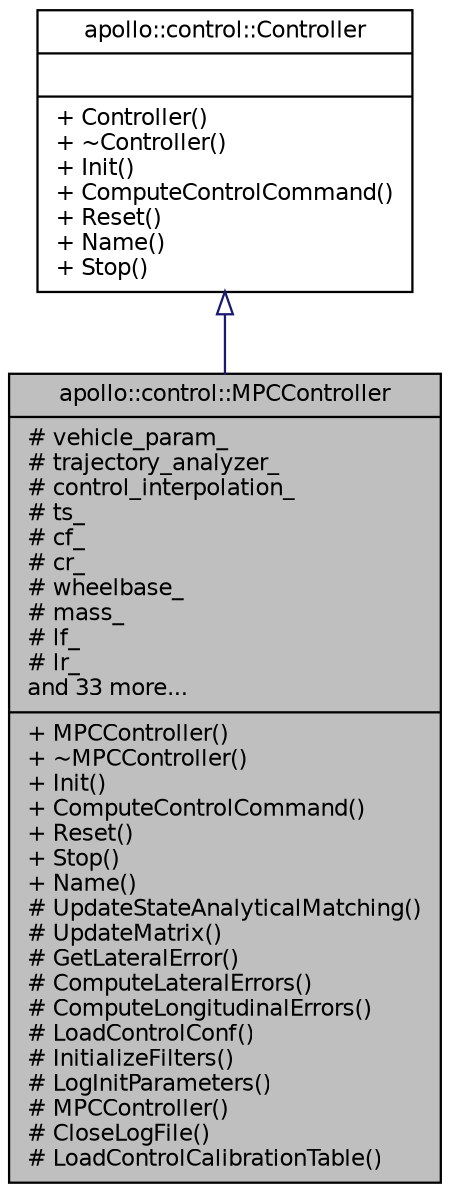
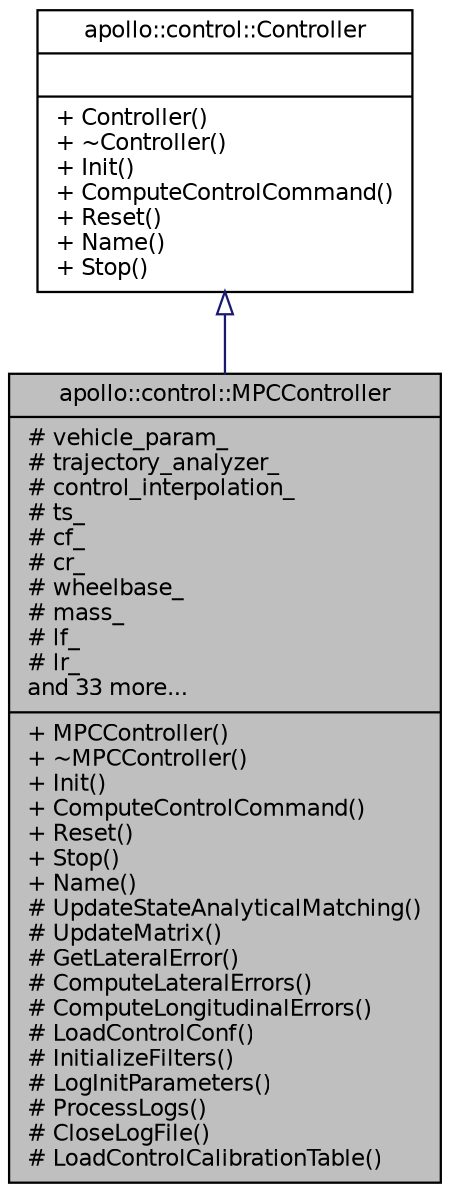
node "apollo::control::MPCController": text "# MPCController()" -> "# ProcessLogs()"
